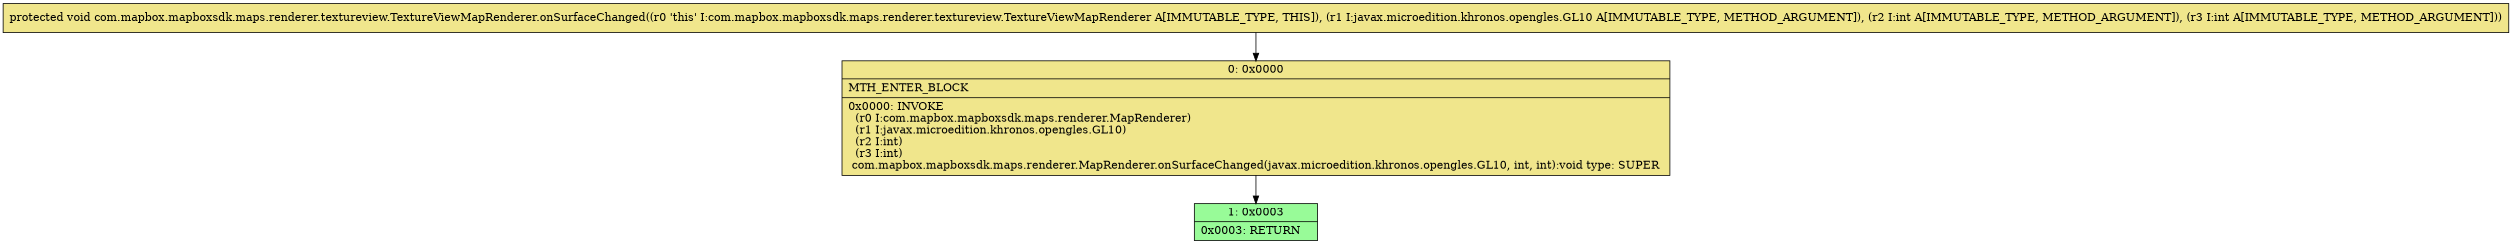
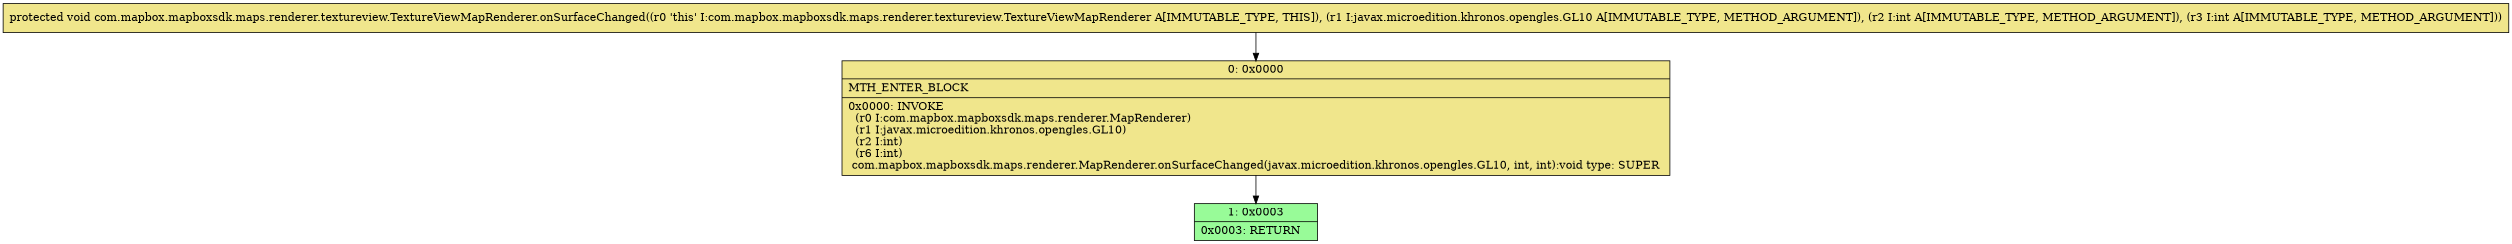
node "0: 0x0000": text "(r3 I:int)" -> "(r6 I:int)"
